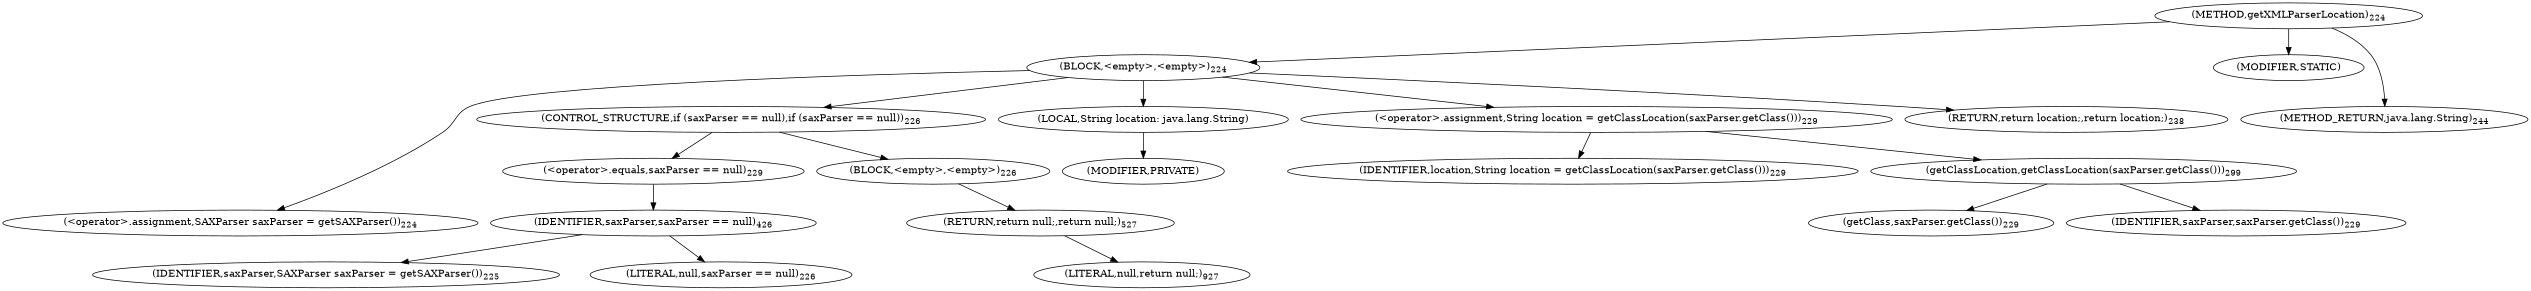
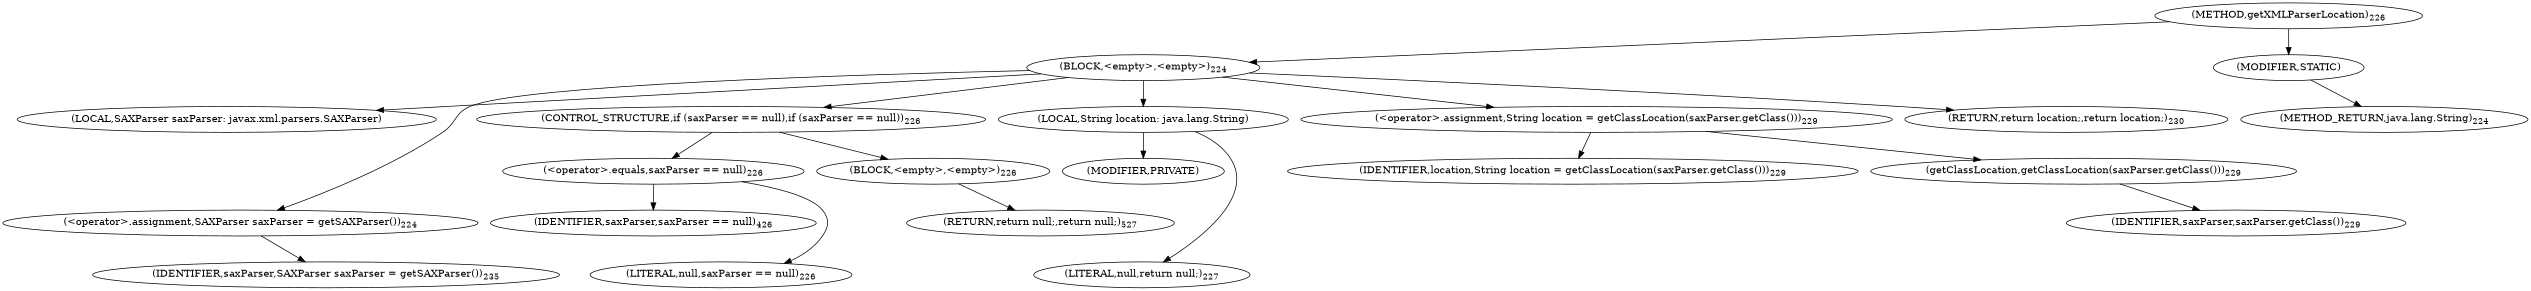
node "(METHOD,getXMLParserLocation)": text "224" -> "226"
edge "(METHOD,getXMLParserLocation)" -> "(METHOD_RETURN,java.lang.String)": now "(MODIFIER,STATIC)" -> "(METHOD_RETURN,java.lang.String)"
node "(RETURN,return location;,return location;)": text "238" -> "230"
node "(METHOD_RETURN,java.lang.String)": text "244" -> "224"
node "(LOCAL,SAXParser saxParser: javax.xml.parsers.SAXParser)": added
node "(<operator>.equals,saxParser == null)": text "229" -> "226"
node "(getClassLocation,getClassLocation(saxParser.getClass()))": text "299" -> "229"
node "(getClass,saxParser.getClass())": removed
edge "(IDENTIFIER,saxParser,saxParser == null)" -> "(LITERAL,null,saxParser == null)": now "(<operator>.equals,saxParser == null)" -> "(LITERAL,null,saxParser == null)"
edge "(RETURN,return null;,return null;)" -> "(LITERAL,null,return null;)": now "(LOCAL,String location: java.lang.String)" -> "(LITERAL,null,return null;)"
edge "(IDENTIFIER,saxParser,saxParser == null)" -> "(IDENTIFIER,saxParser,SAXParser saxParser = getSAXParser())": now "(<operator>.assignment,SAXParser saxParser = getSAXParser())" -> "(IDENTIFIER,saxParser,SAXParser saxParser = getSAXParser())"
node "(IDENTIFIER,saxParser,SAXParser saxParser = getSAXParser())": text "225" -> "235"
node "(LITERAL,null,return null;)": text "927" -> "227"
